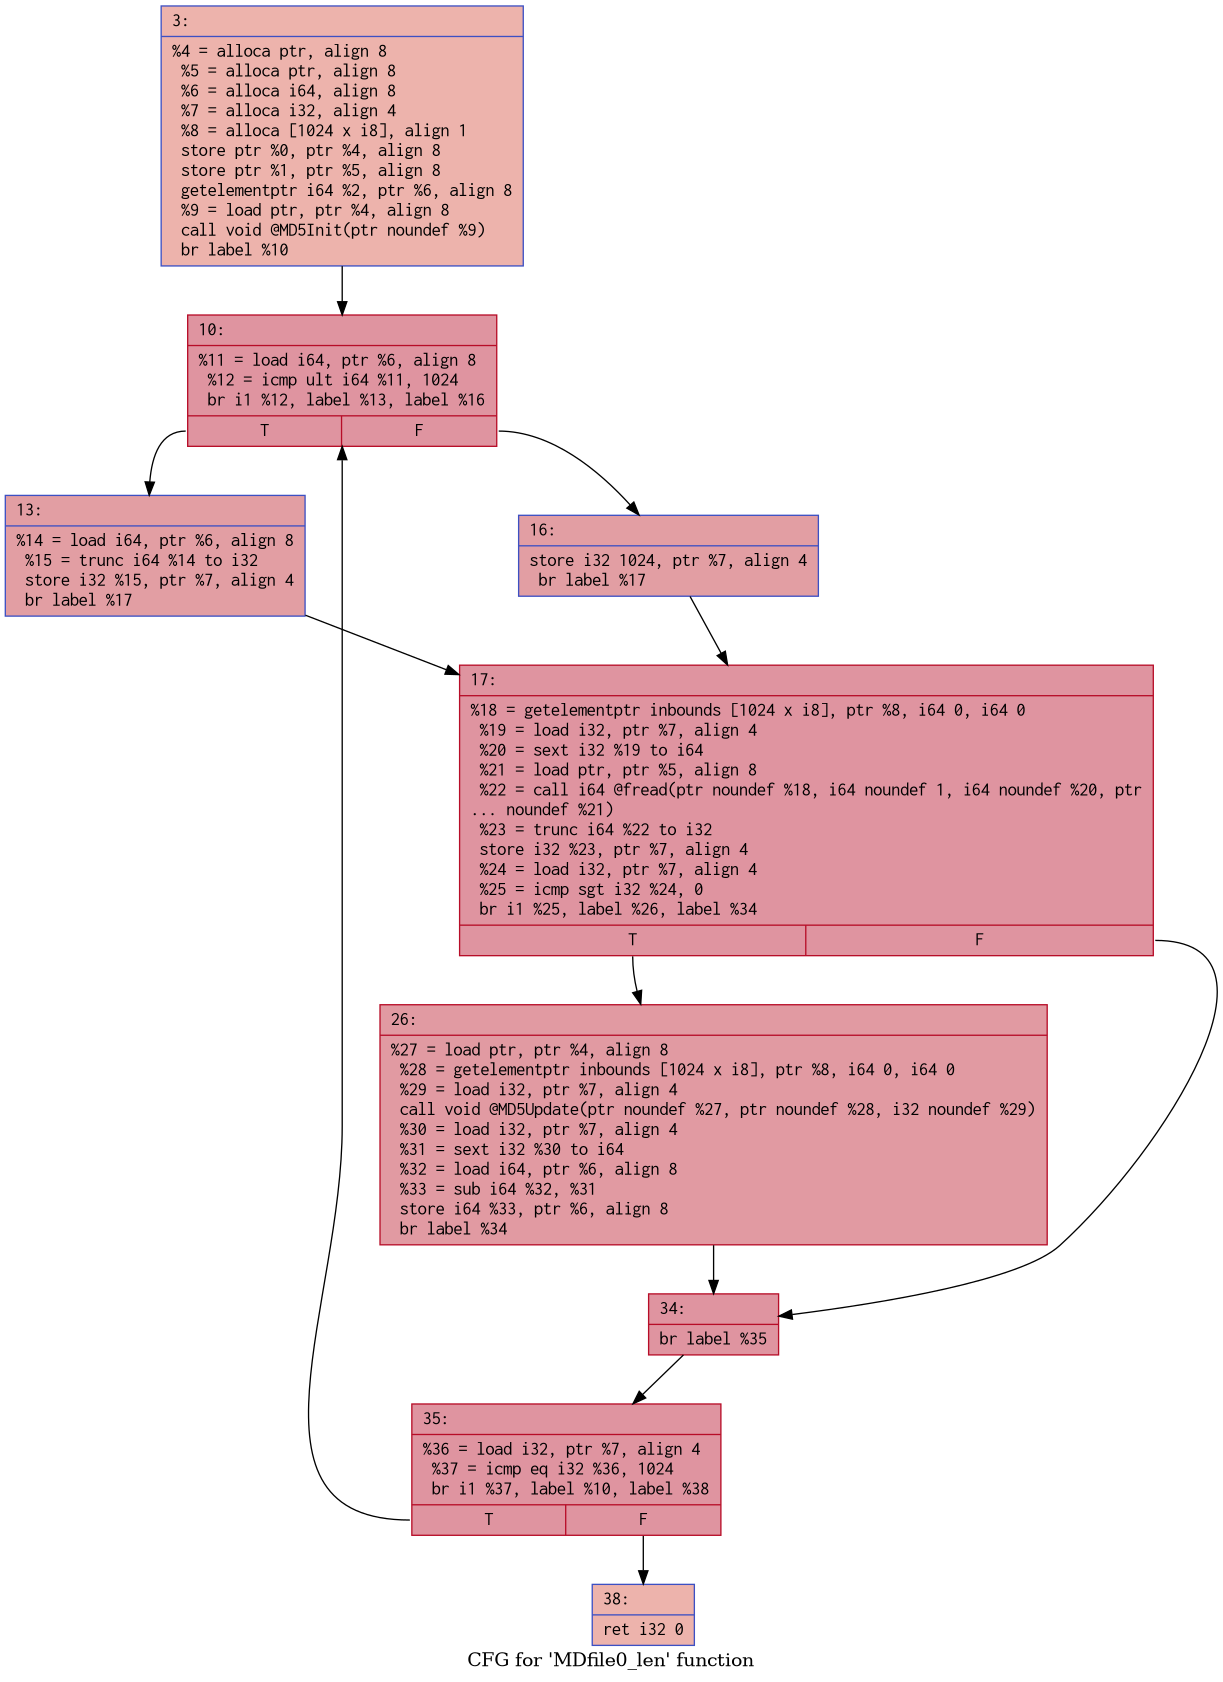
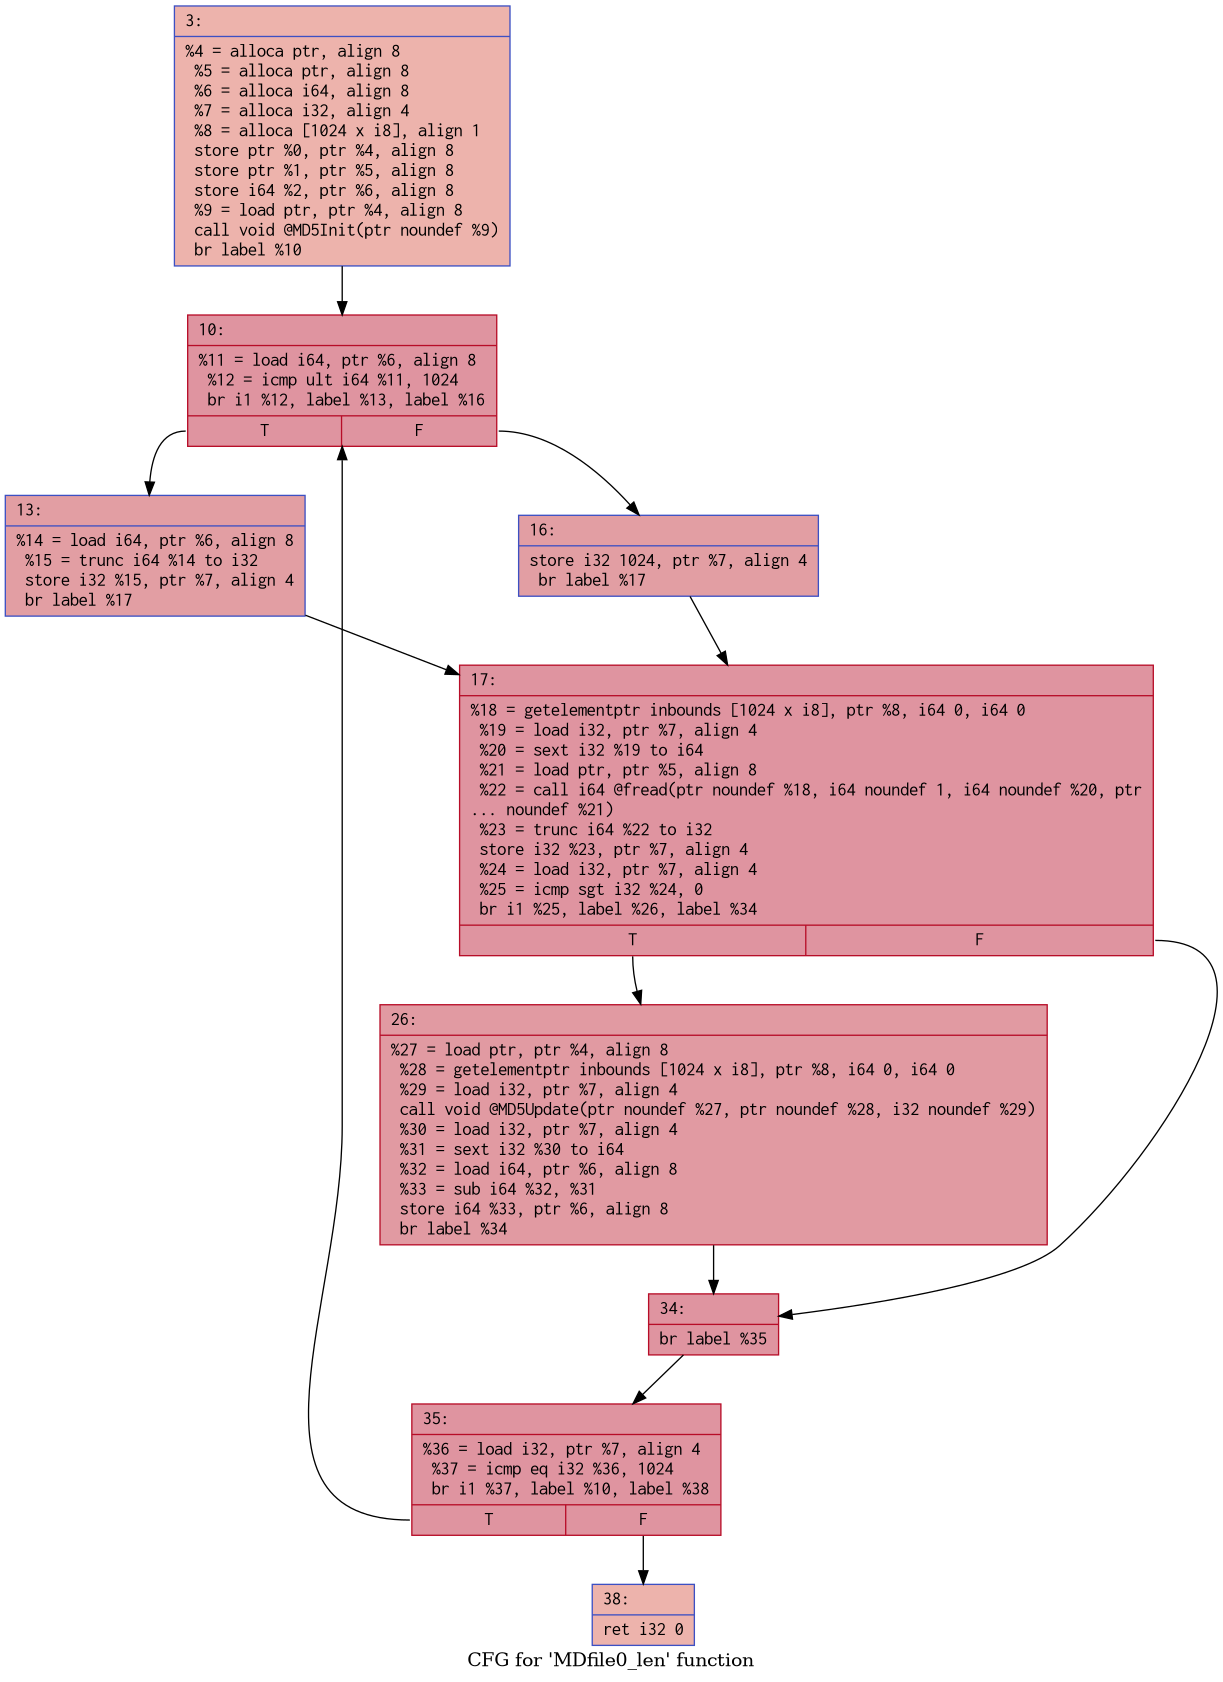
node "3:": text "getelementptr i64 %2, ptr %6, align 8" -> "store i64 %2, ptr %6, align 8"
